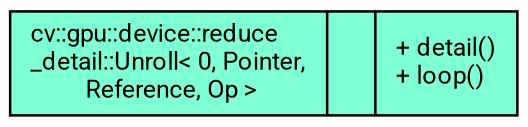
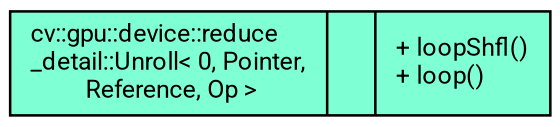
node "cv::gpu::device::reduce": text "+ detail()" -> "+ loopShfl()"
